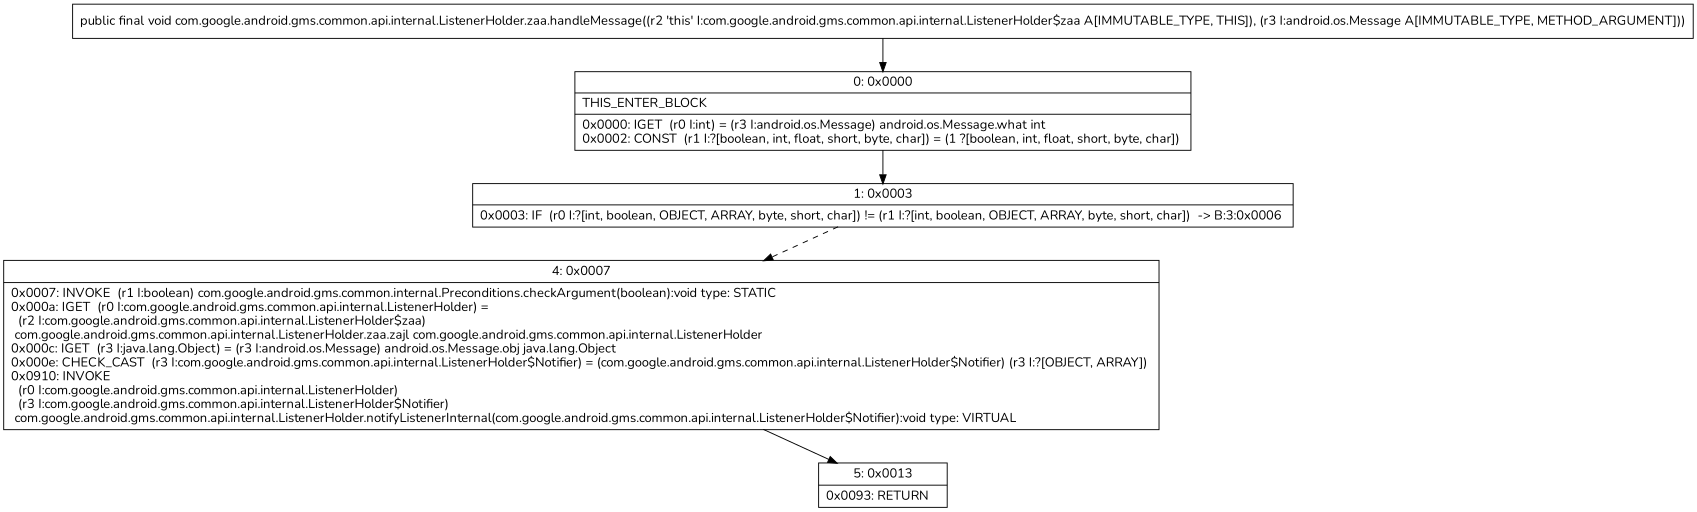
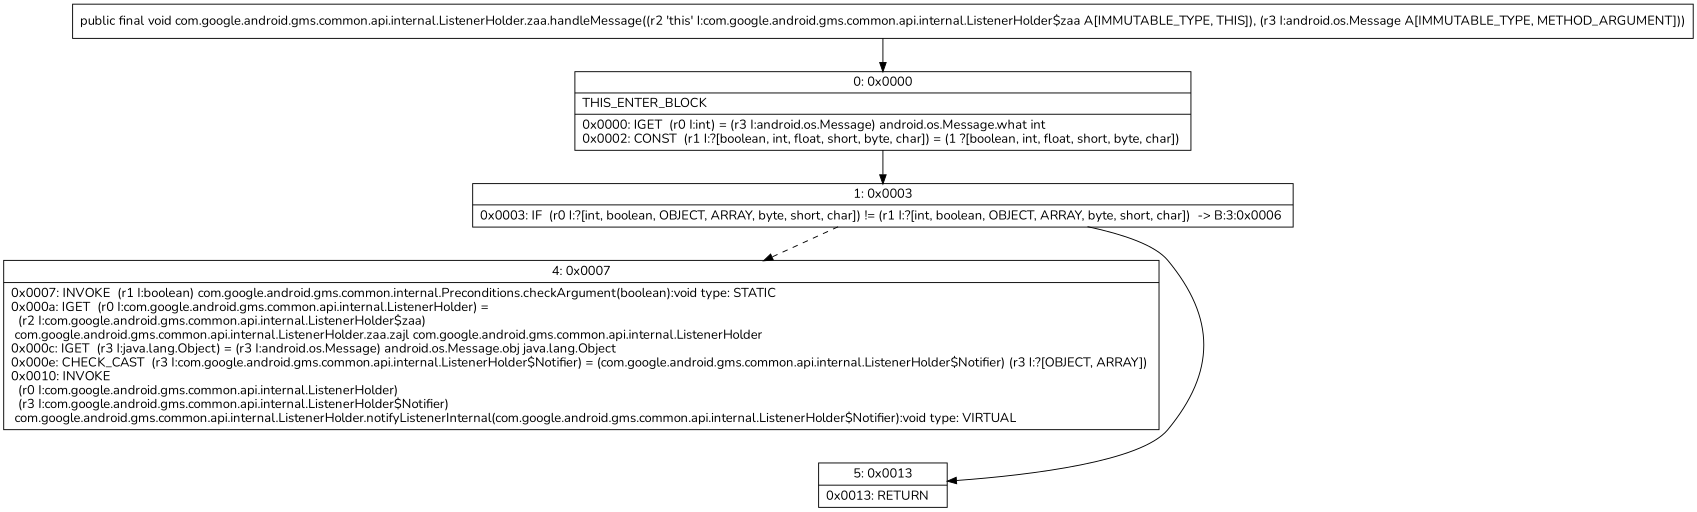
node "4: 0x0007": text "0x0910: INVOKE" -> "0x0010: INVOKE"
edge "4: 0x0007" -> "5: 0x0013": now "1: 0x0003" -> "5: 0x0013"
node "5: 0x0013": text "0x0093: RETURN" -> "0x0013: RETURN"
